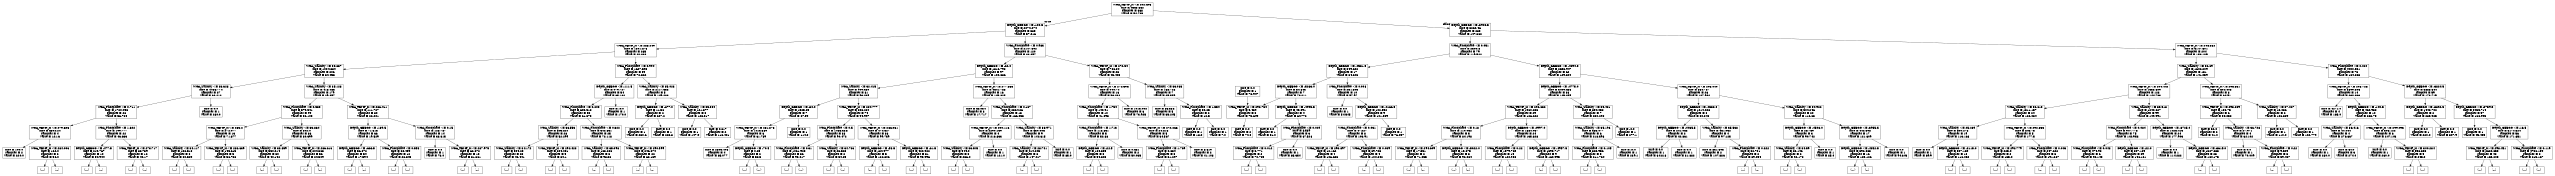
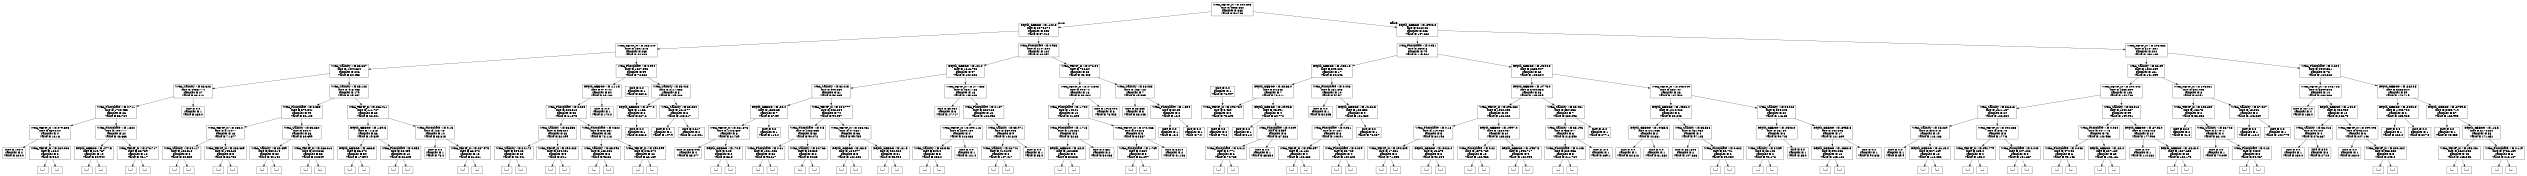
edge "Depth_GEBCO <= -877.0 mse = 11.56 samples = 2 value = 227.2" -> "mse = 0.0 samples = 1 value = 230.6": reversed
